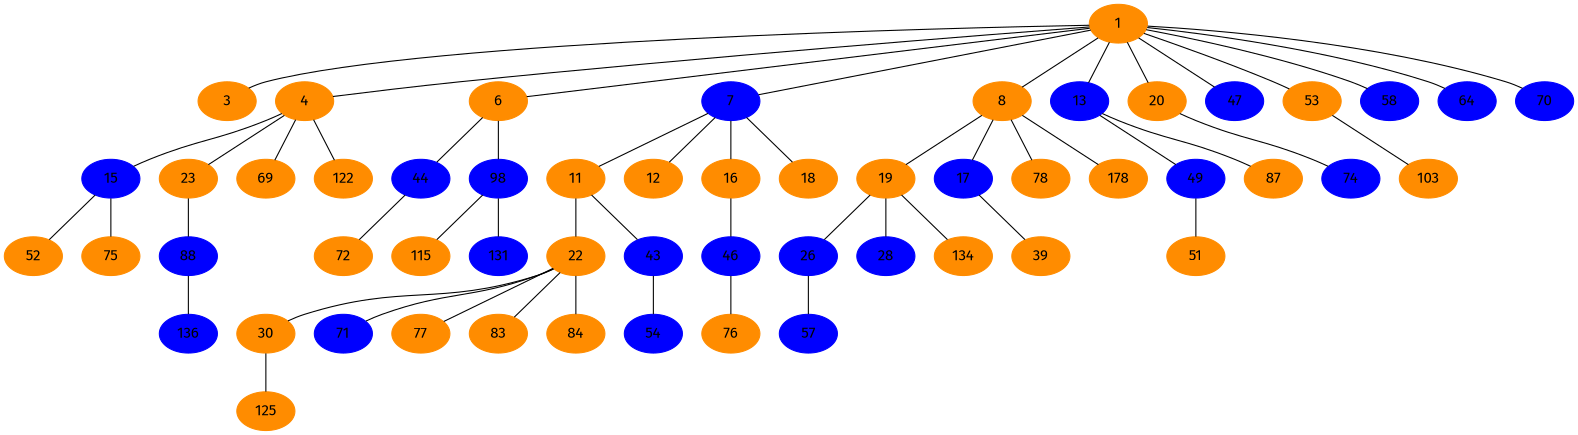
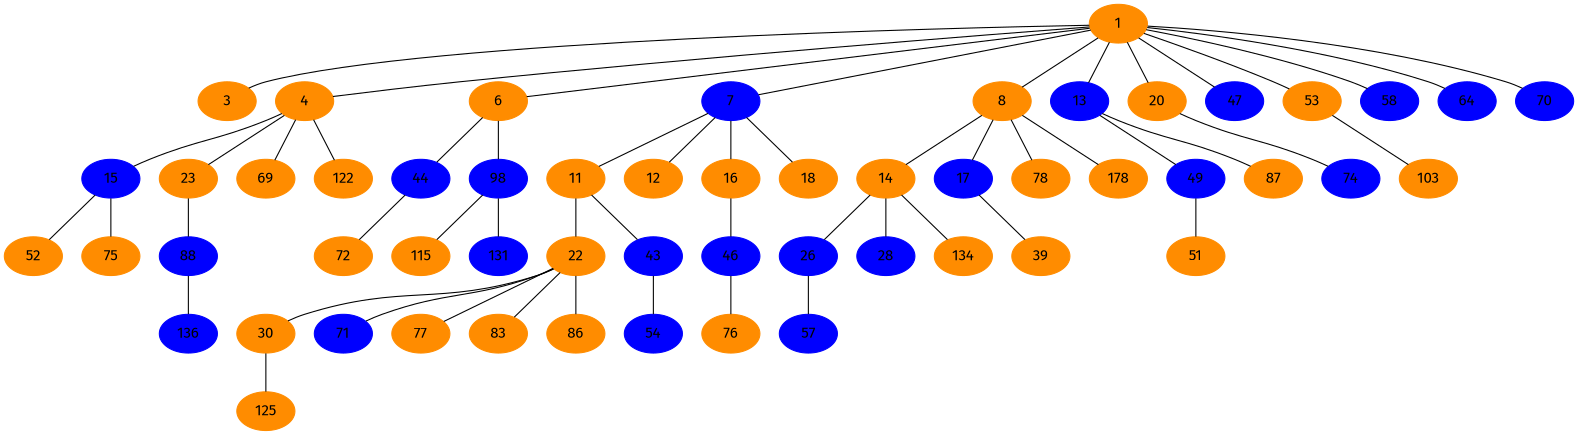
node "19": label "19" -> "14"
node "84": label "84" -> "86"
